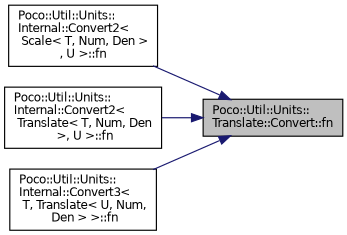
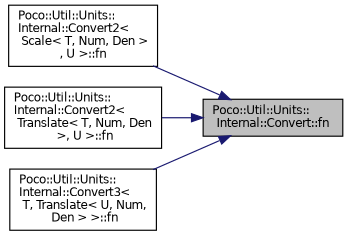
node "Poco::Util::Units:: Translate::Convert::fn": label "Poco::Util::Units:: Translate::Convert::fn" -> "Poco::Util::Units:: Internal::Convert::fn"
